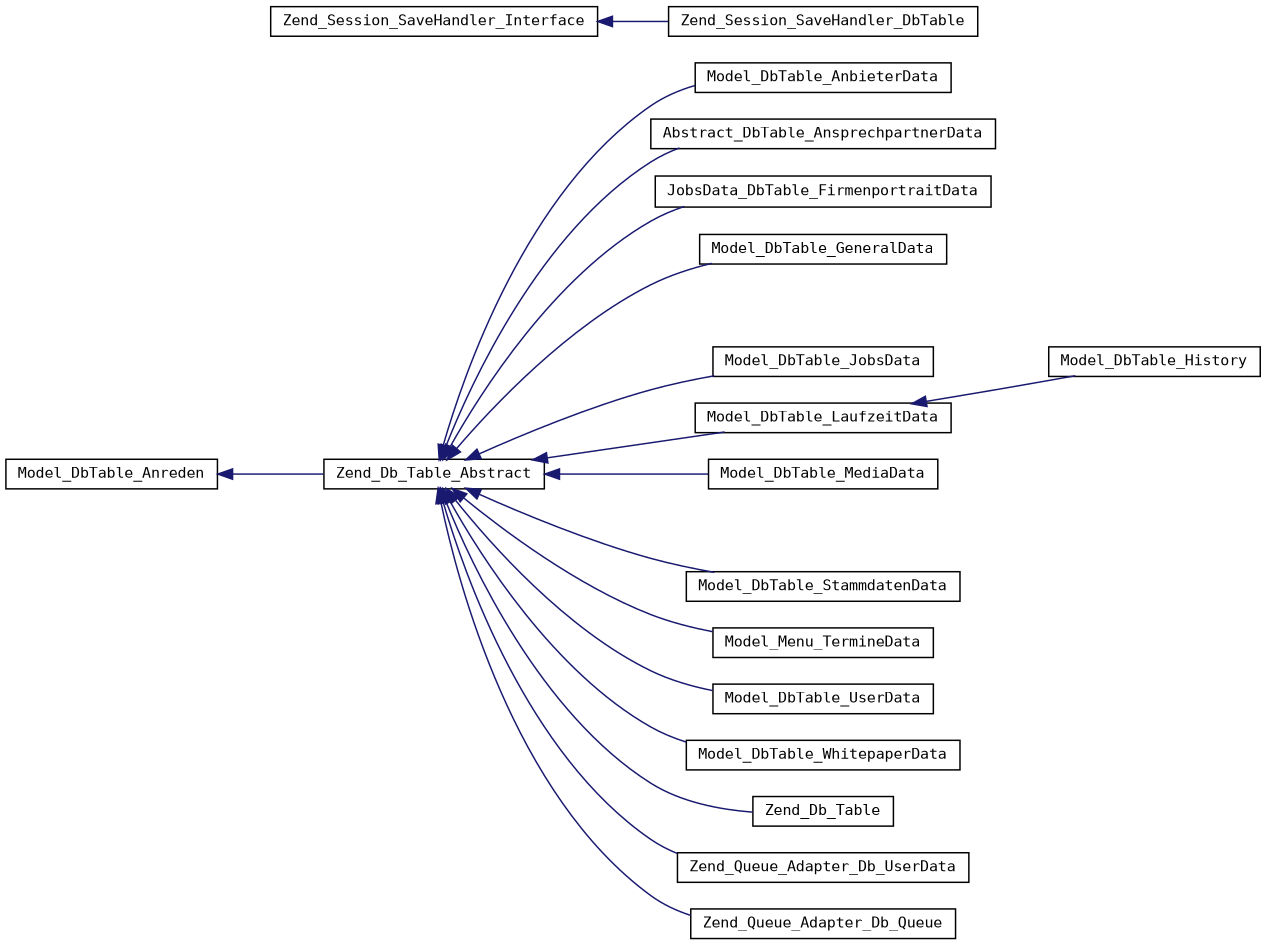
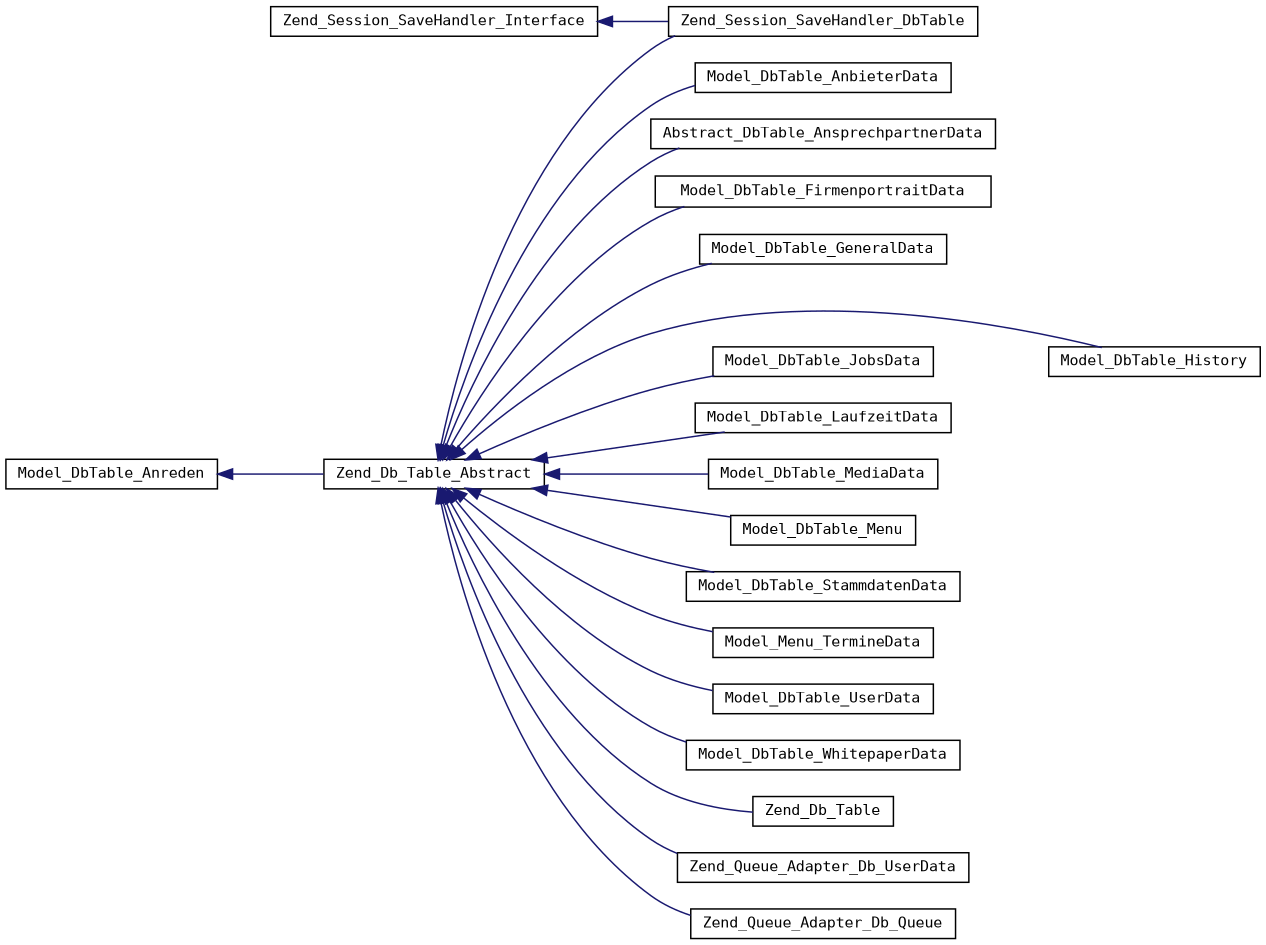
node "JobsData_DbTable_FirmenportraitData": label "JobsData_DbTable_FirmenportraitData" -> "Model_DbTable_FirmenportraitData"
edge "Zend_Session_SaveHandler_DbTable" -> "Zend_Db_Table_Abstract": added
edge "Model_DbTable_History" -> "Model_DbTable_LaufzeitData": now "Model_DbTable_History" -> "Zend_Db_Table_Abstract"
node "Model_DbTable_Menu": added
